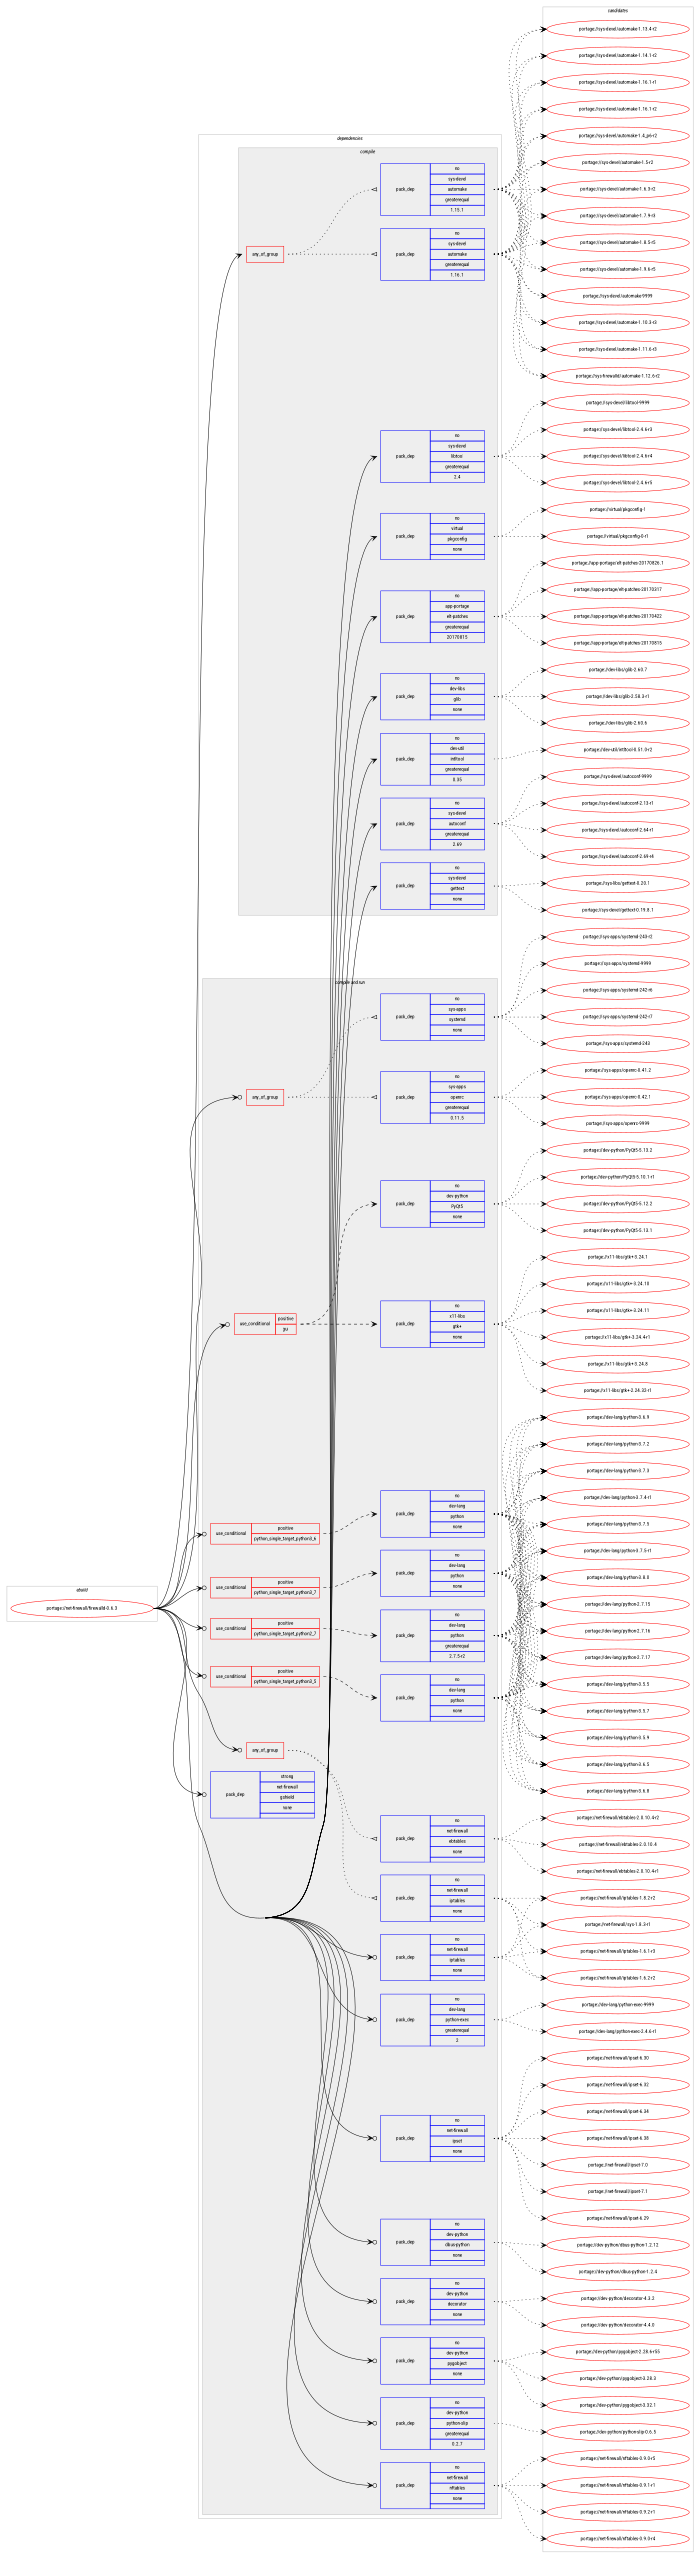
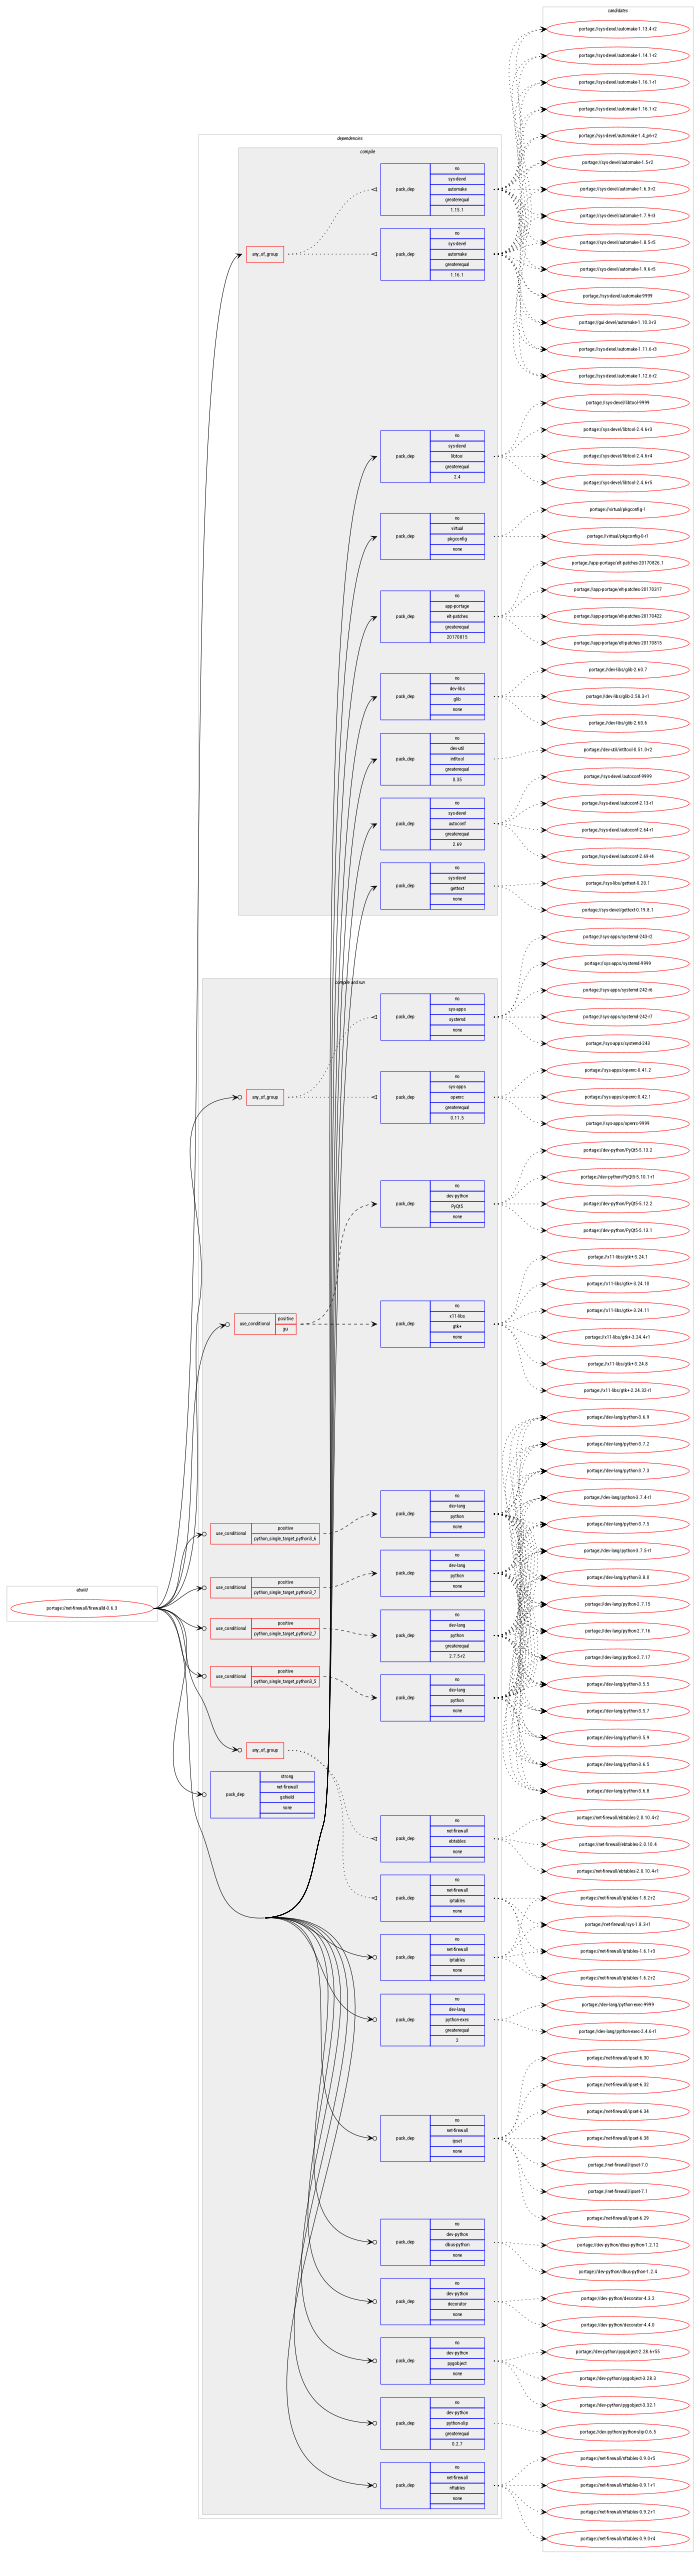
node "portage://sys-devel/automake-1.10.3-r3": label "portage://sys-devel/automake-1.10.3-r3" -> "portage://gui-devel/automake-1.10.3-r3"
node "portage://sys-firewalld/automake-1.12.6-r2": label "portage://sys-firewalld/automake-1.12.6-r2" -> "portage://sys-devel/automake-1.12.6-r2"
